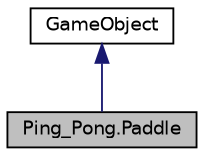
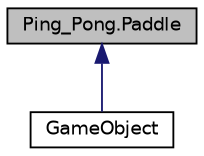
edge "Ping_Pong.Paddle" -> "GameObject": reversed
